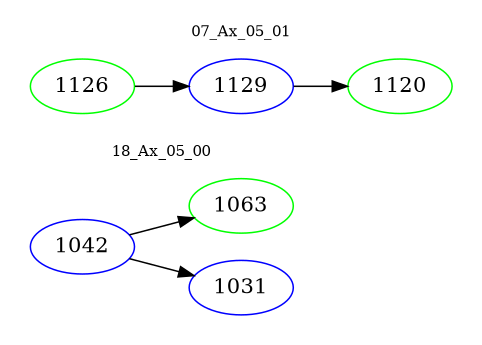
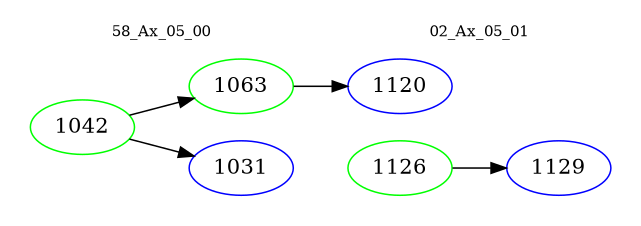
cluster "07_Ax_05_01": label "07_Ax_05_01" -> "02_Ax_05_01"
edge "1129" -> "1120": now "1063" -> "1120"
node "1120": color green -> blue
cluster "18_Ax_05_00": label "18_Ax_05_00" -> "58_Ax_05_00"
node "1042": color blue -> green
